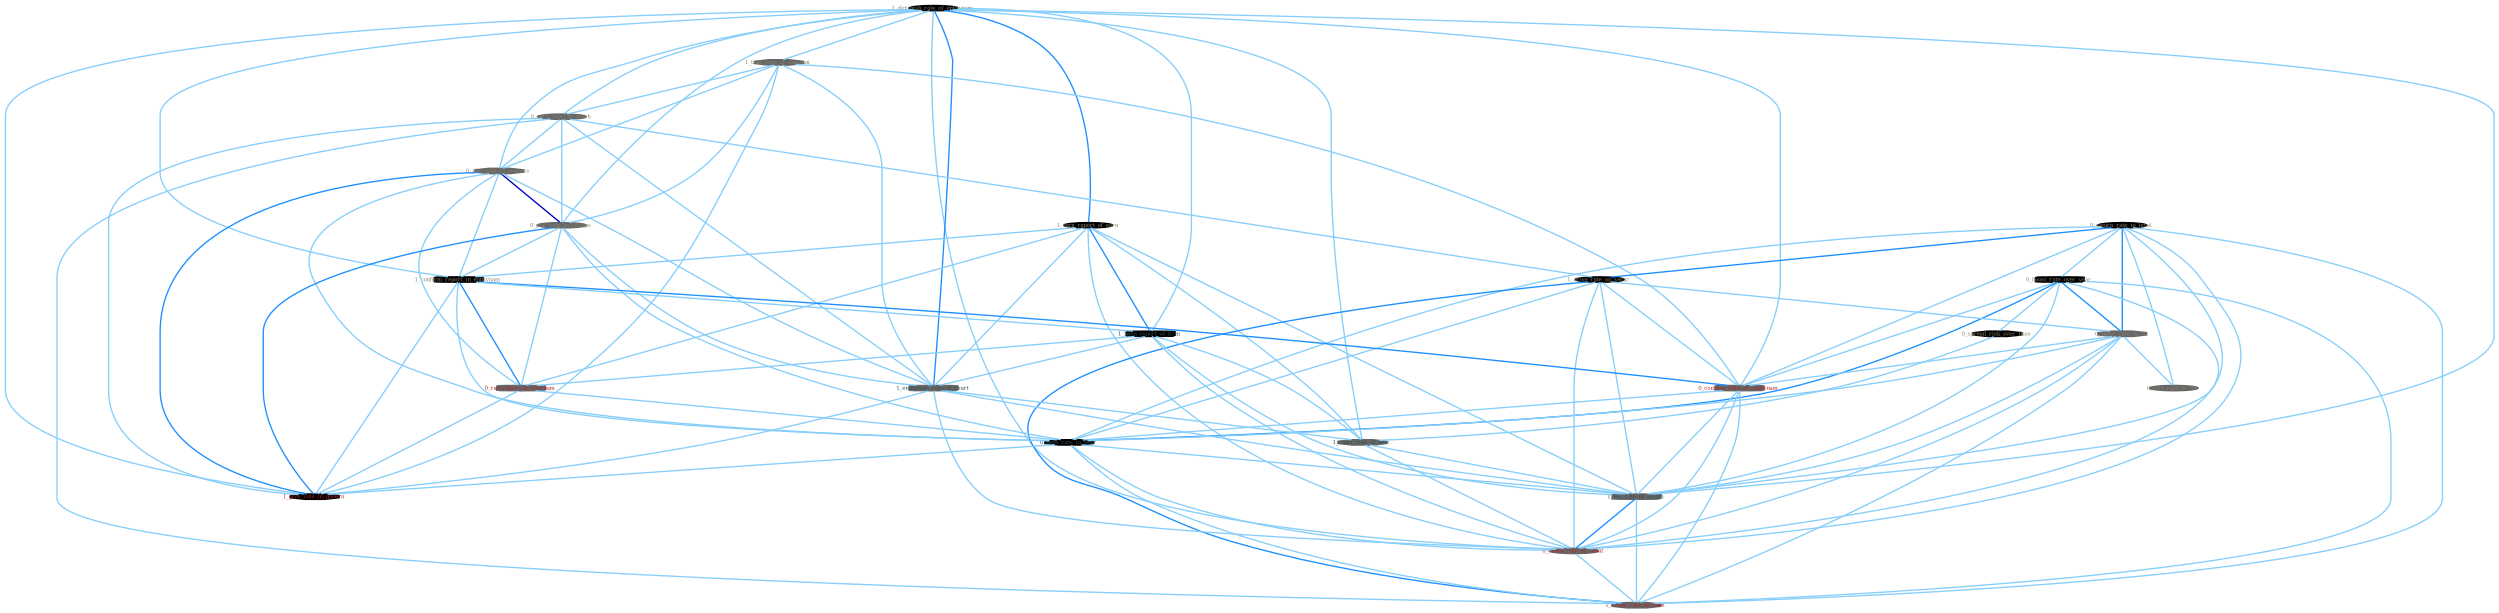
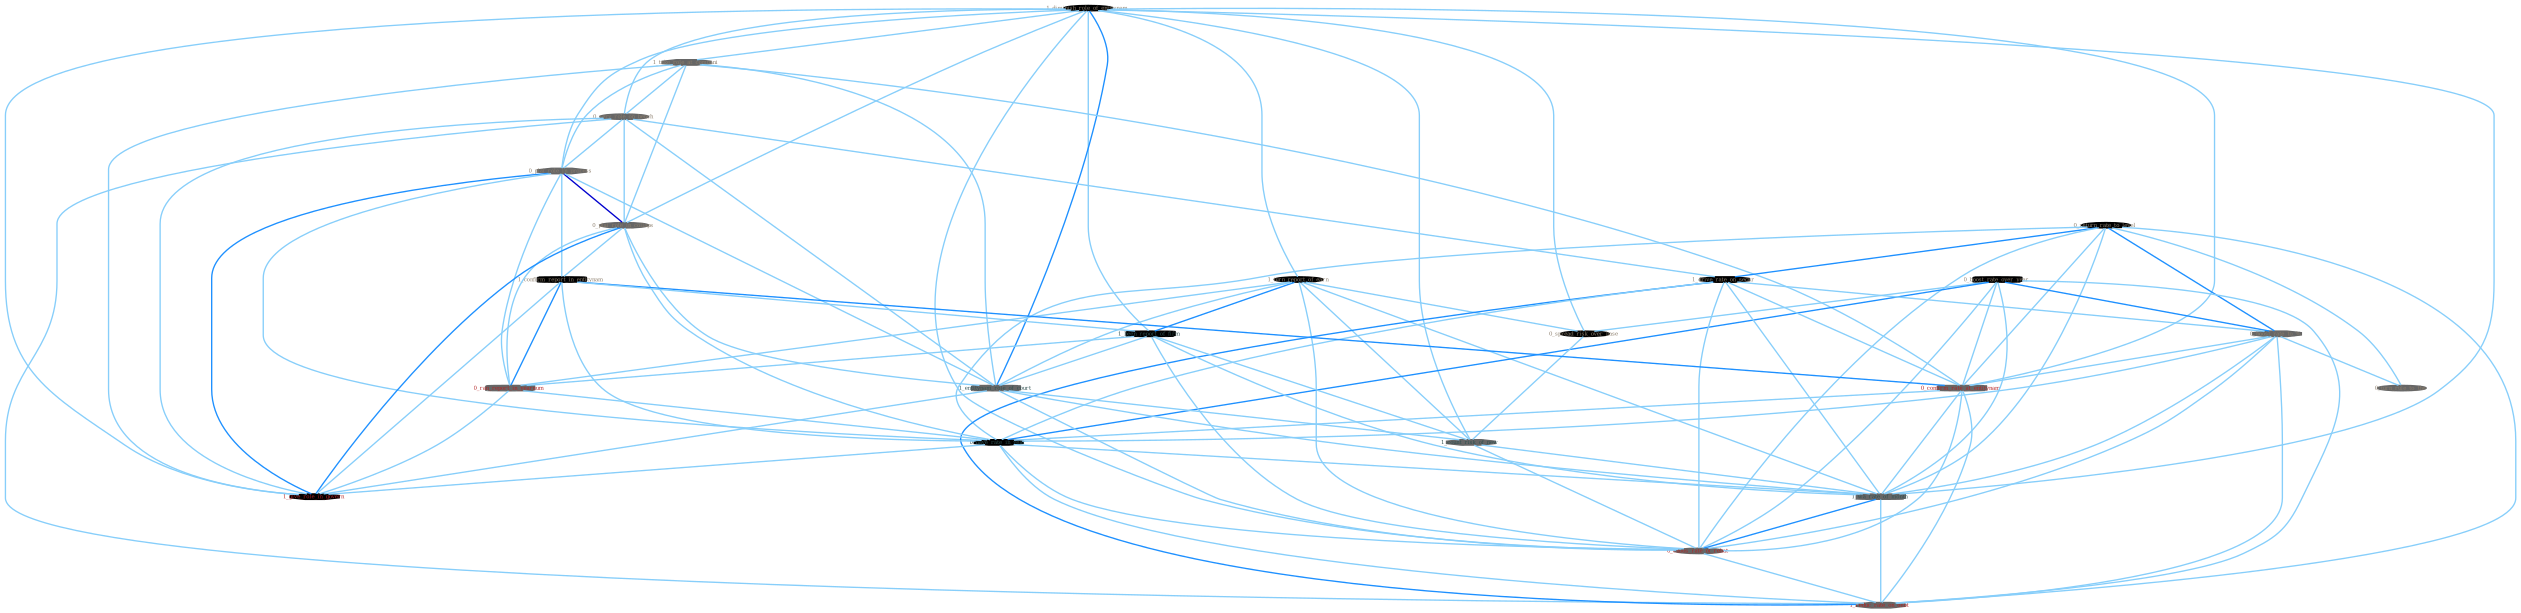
edge "1_diminish_role_of_entitynam" -- "1_confirm_report_in_entitynam": now "1_diminish_role_of_entitynam" -- "0_spread_risk_over_base"
edge "1_diminish_role_of_entitynam" -- "1_turn_report_of_earn": color #1e90ff -> #87cefa
edge "1_turn_report_of_earn" -- "1_confirm_report_in_entitynam": now "1_turn_report_of_earn" -- "0_spread_risk_over_base"
edge "0_return_rate_to_level" -- "0_boost_rate_over_year": removed
node "1_drive_rate_on_secur": shape ellipse -> octagon
node "0_spread_risk_over_base": shape octagon -> ellipse
